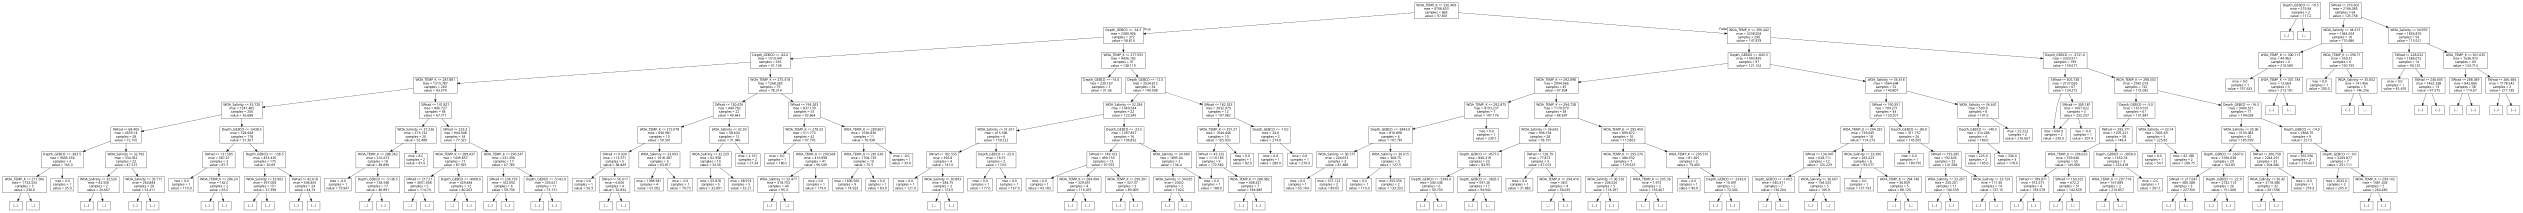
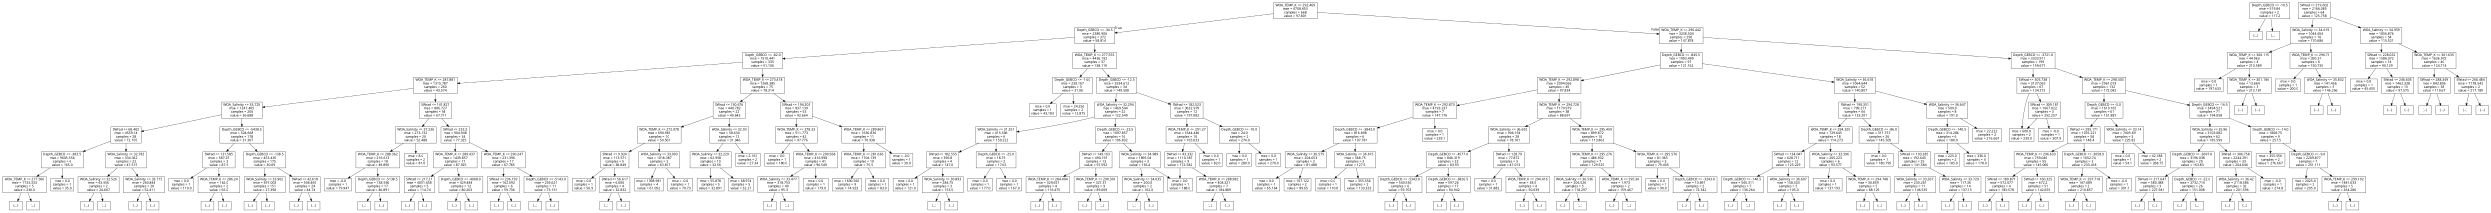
node "mse = 24.256 samples = 2 value = 12.875": added
edge "SWrad <= 149.163 mse = 490.155 samples = 13 value = 97.592" -> "mse = 0.0 samples = 1 value = 43.183": now "Depth_GEBCO <= -14.0 mse = 230.167 samples = 3 value = 31.06" -> "mse = 0.0 samples = 1 value = 43.183"
